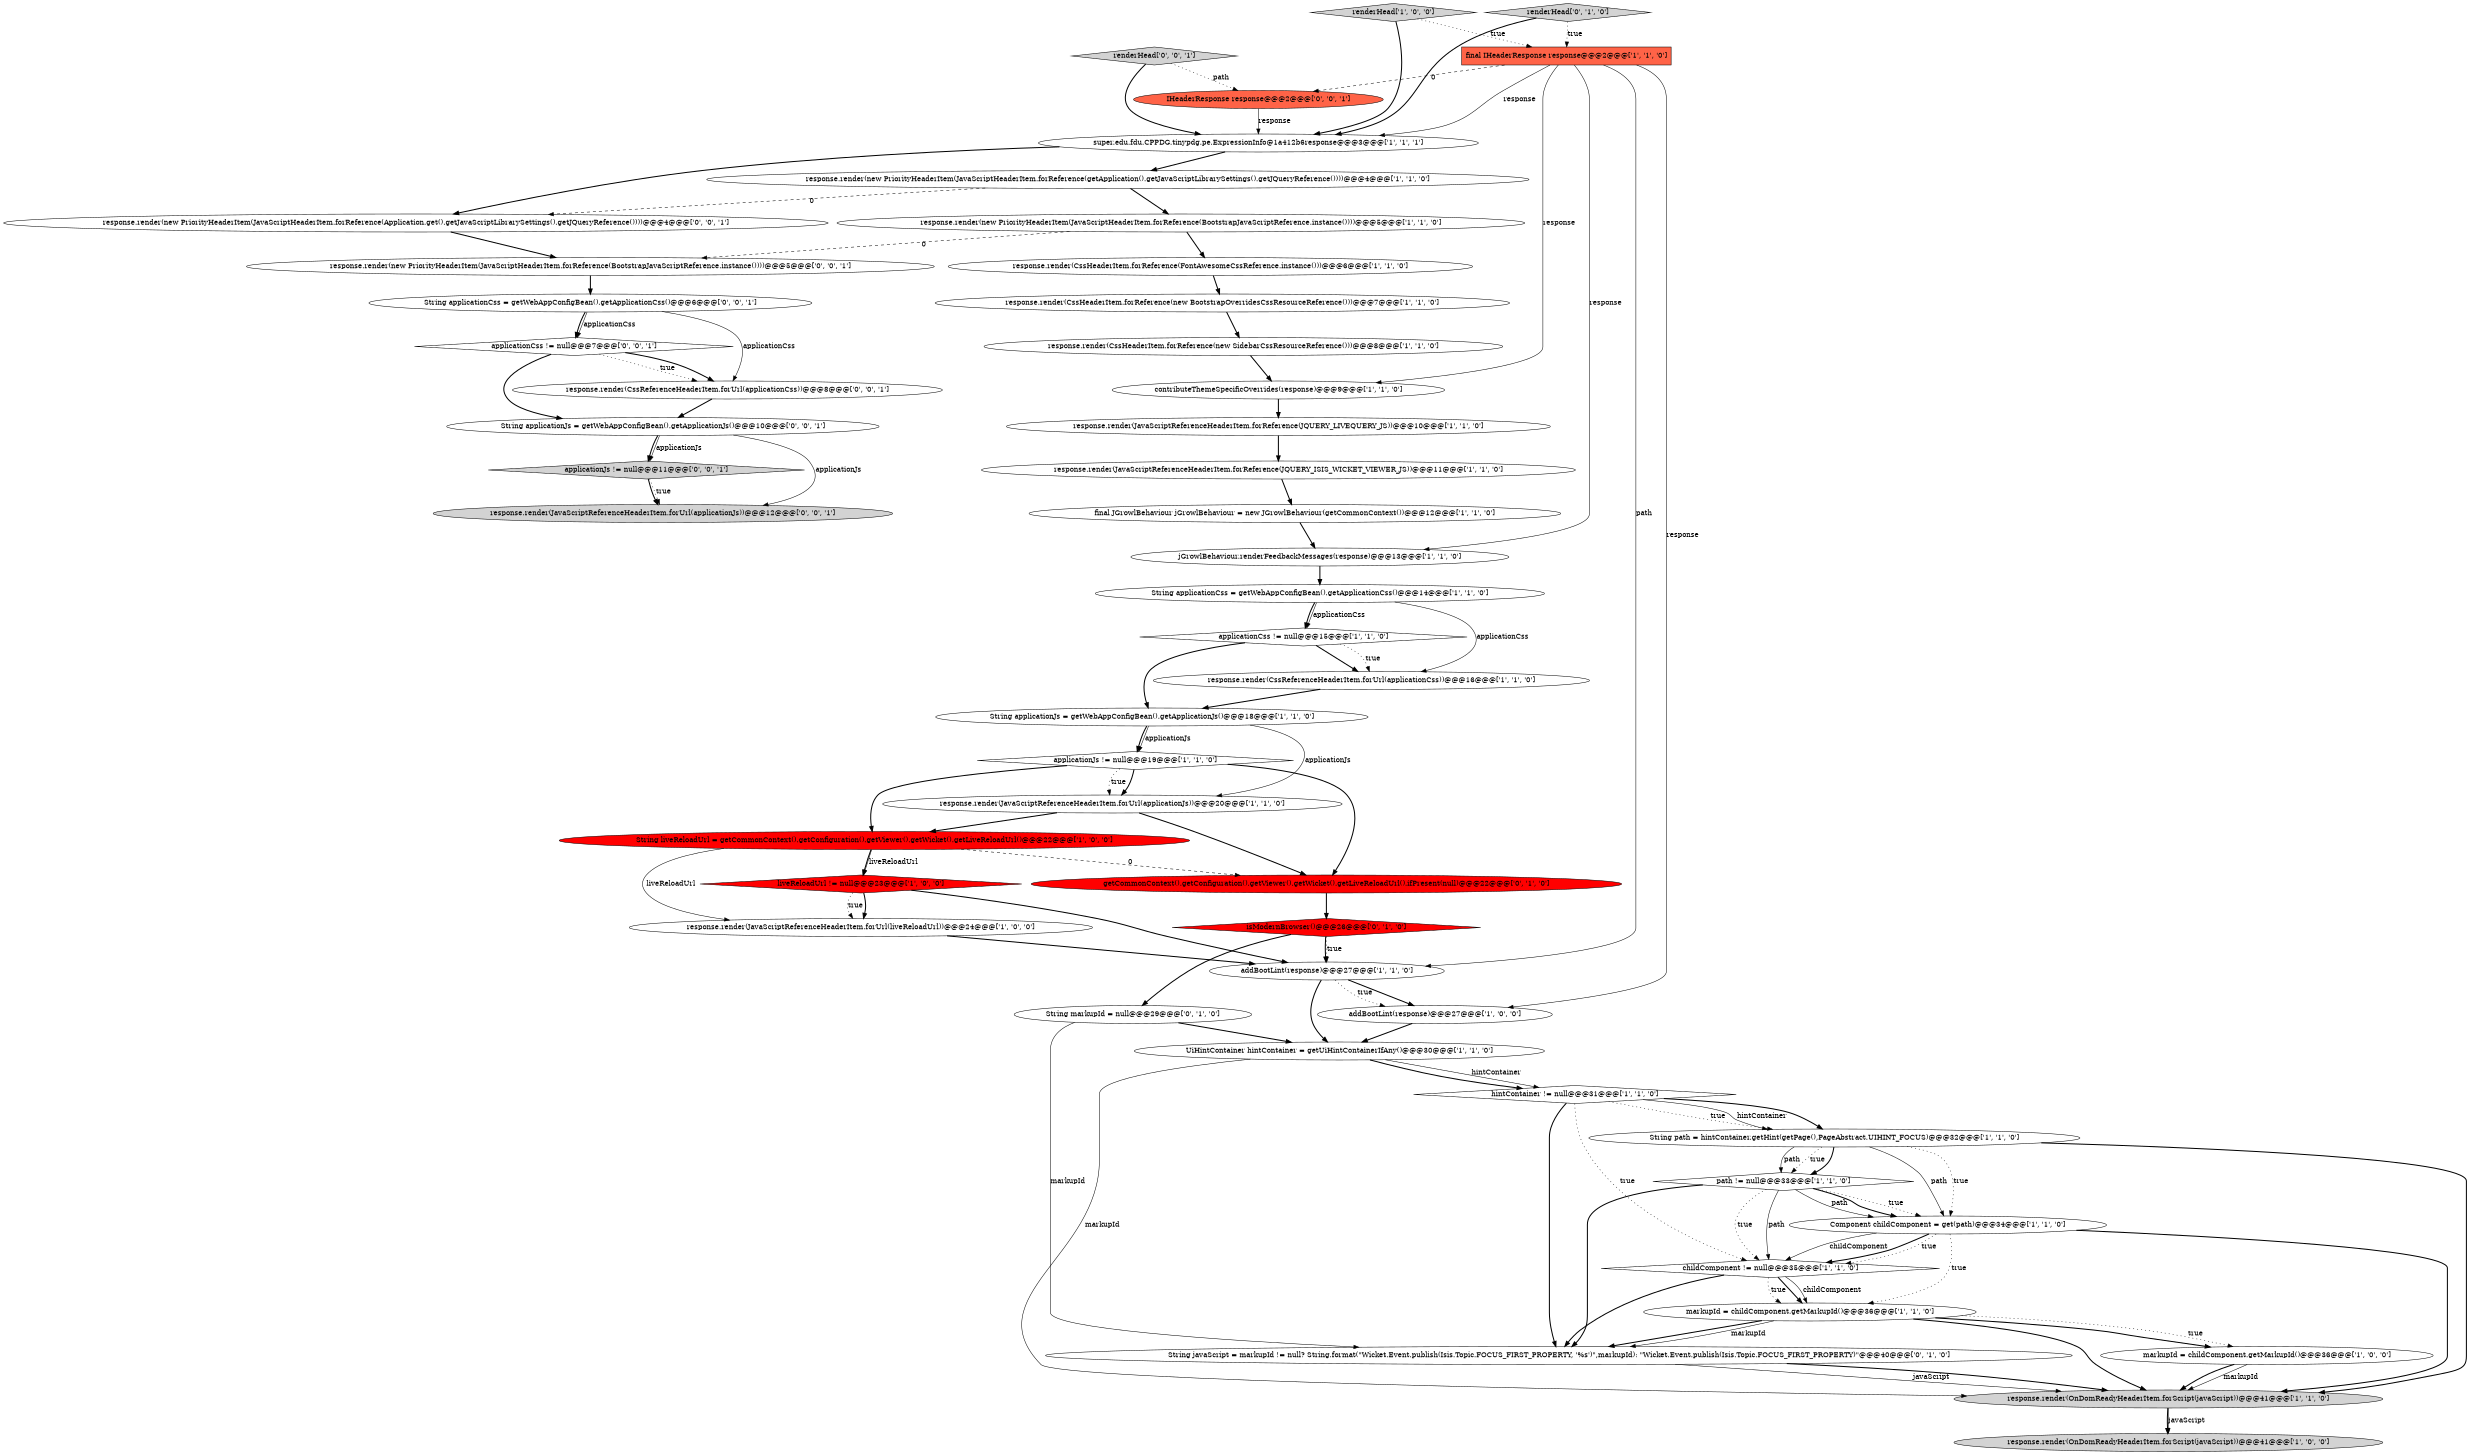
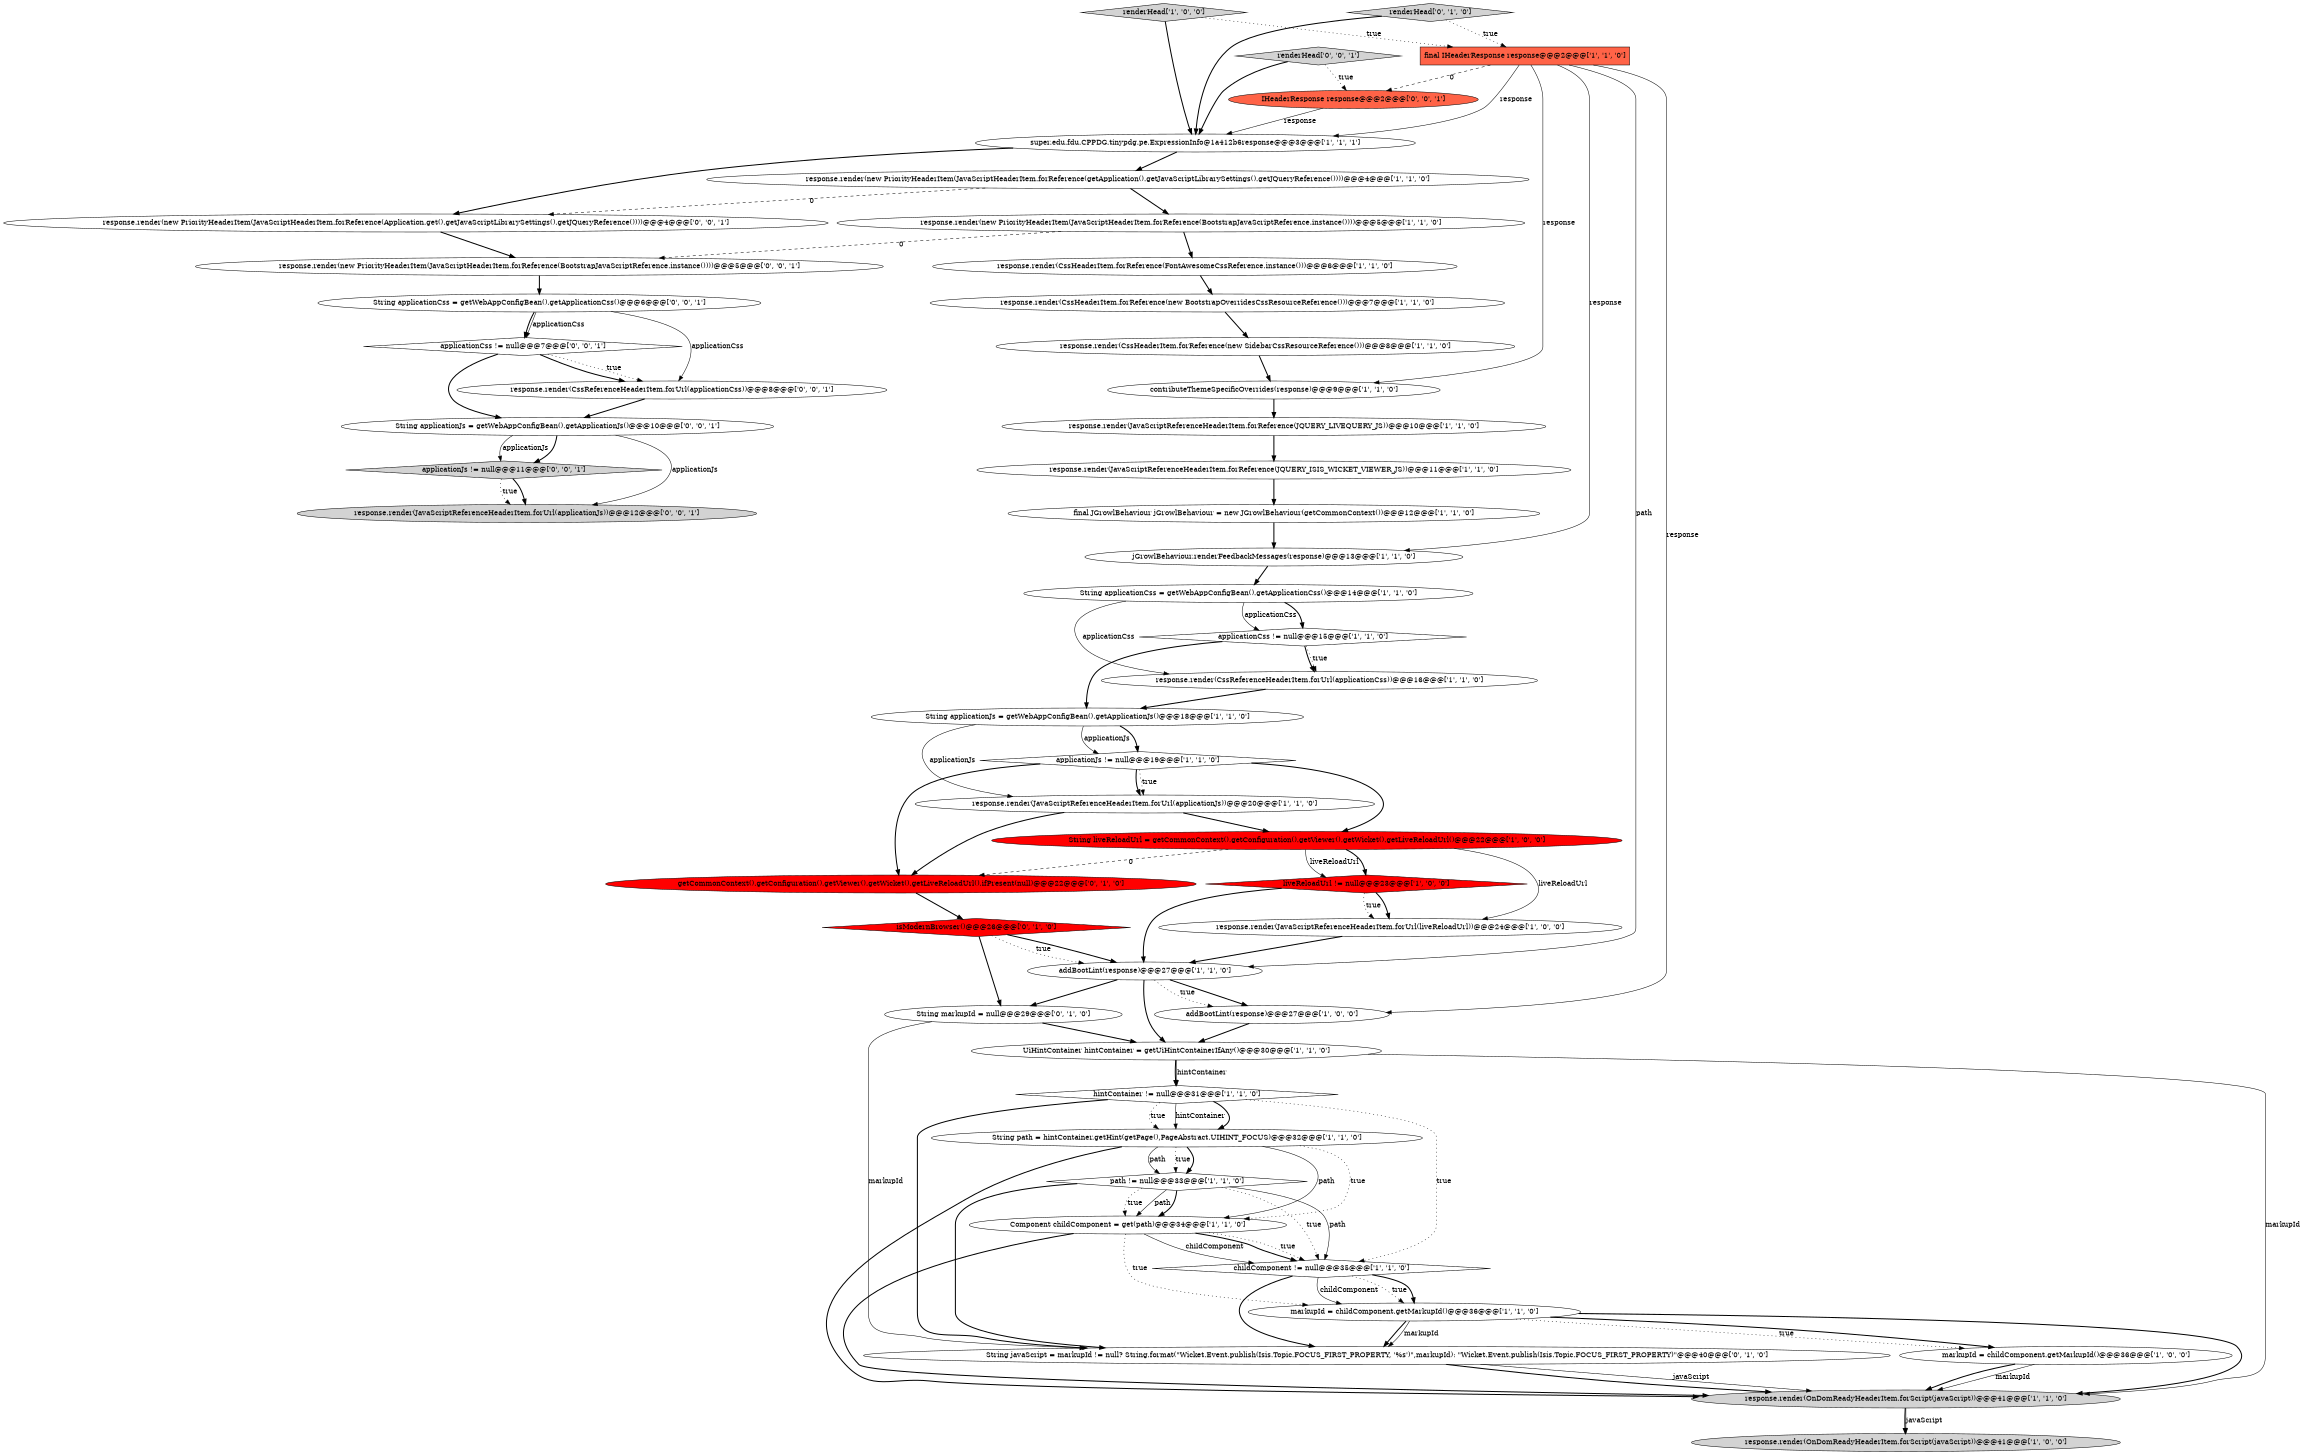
edge "renderHead['0', '0', '1']" -> "IHeaderResponse response@@@2@@@['0', '0', '1']": label "path" -> "true"
edge "addBootLint(response)@@@27@@@['1', '1', '0']" -> "String markupId = null@@@29@@@['0', '1', '0']": added
